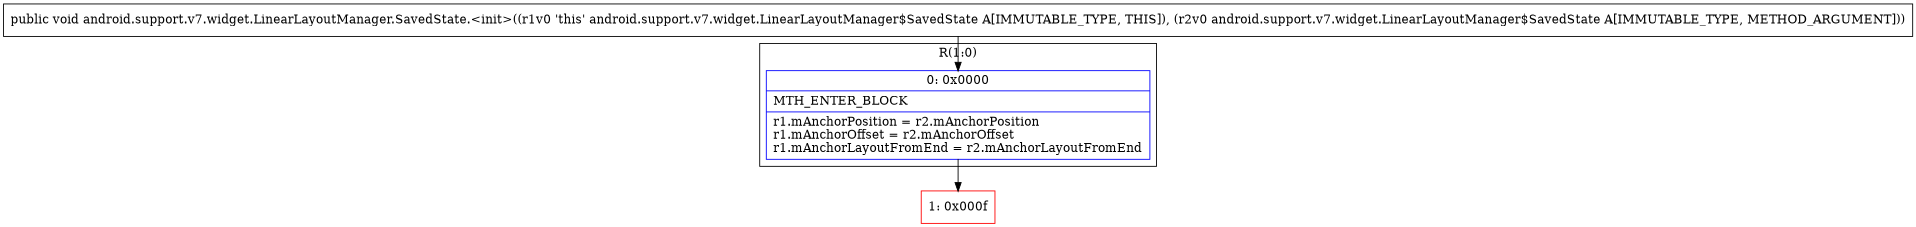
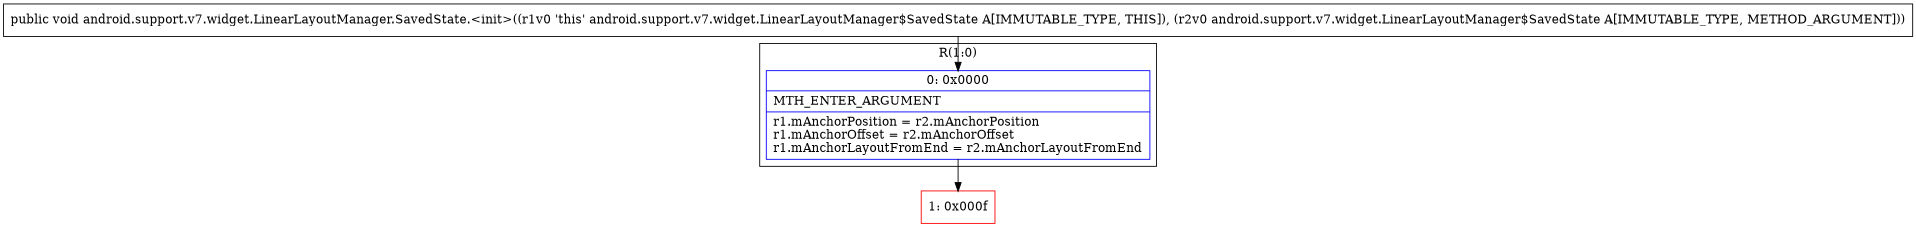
node "0: 0x0000": text "MTH_ENTER_BLOCK" -> "MTH_ENTER_ARGUMENT"
